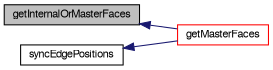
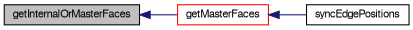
edge "getMasterFaces" -> "syncEdgePositions": reversed
